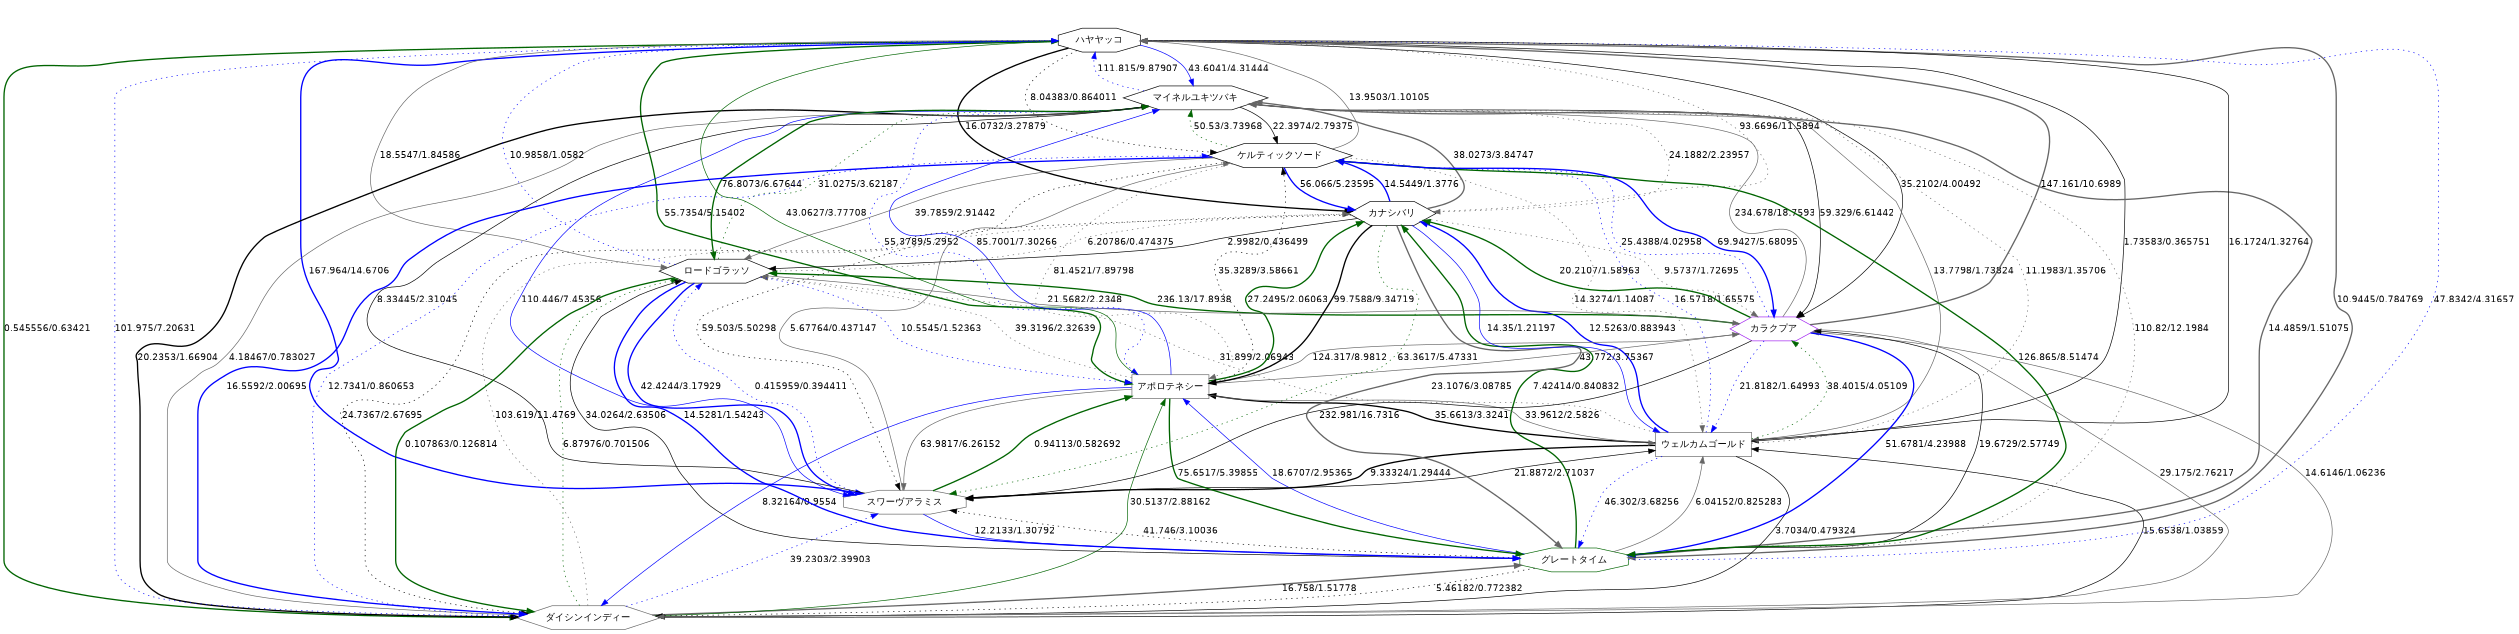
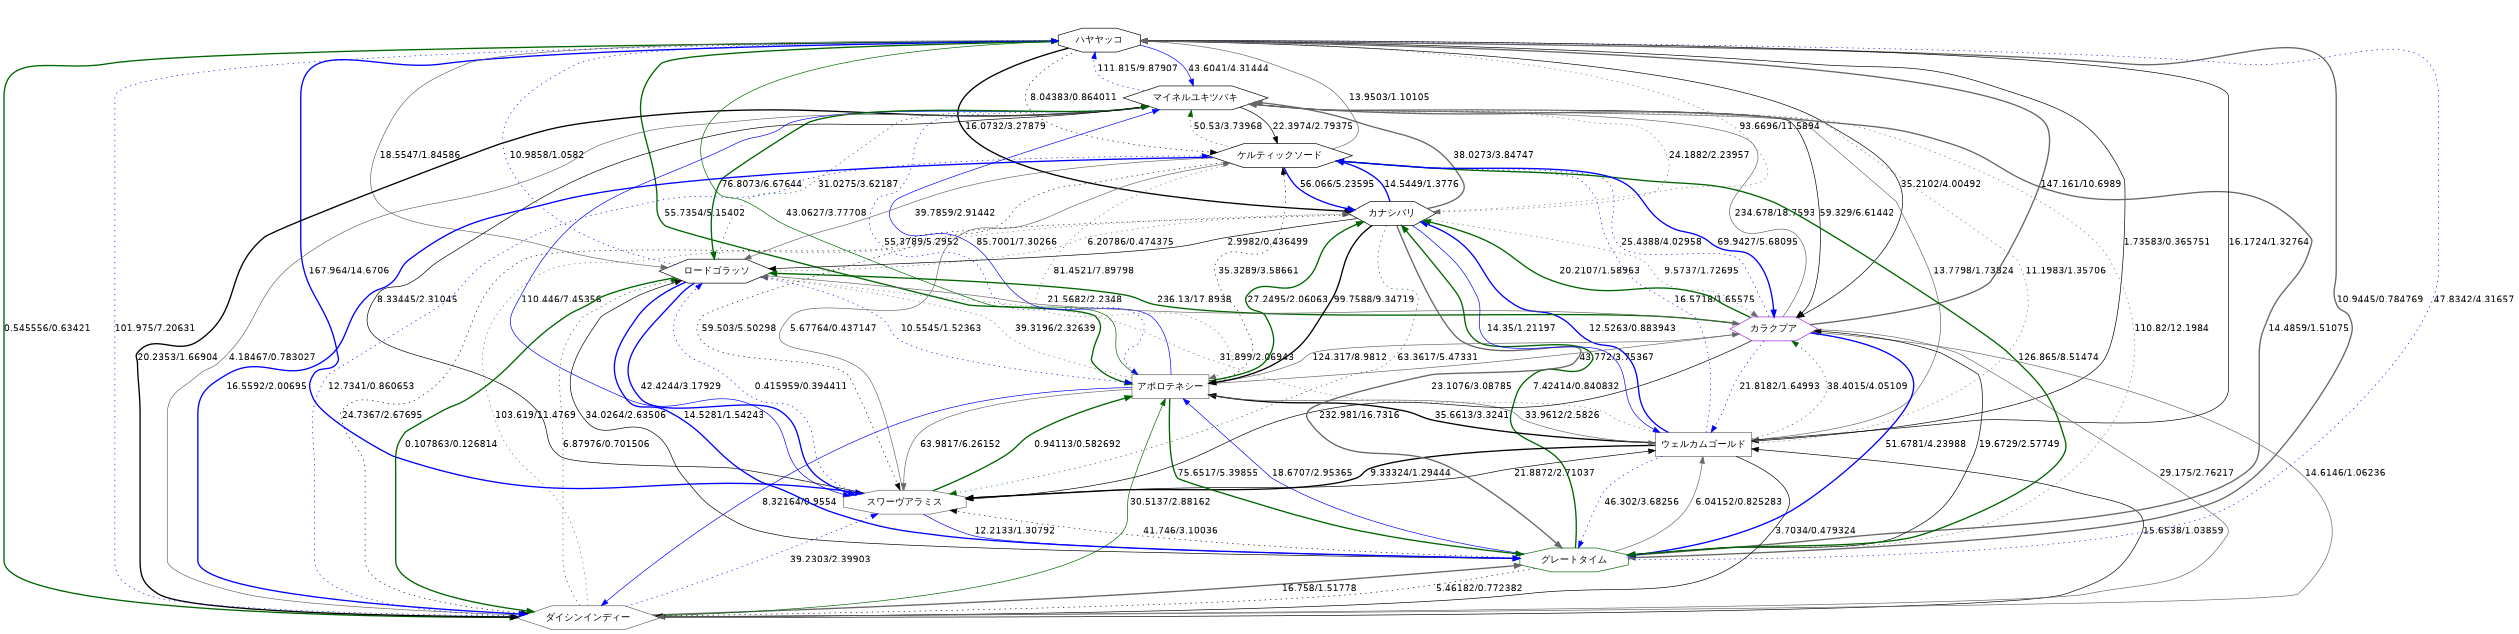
edge "ケルティックソード" -> "ウェルカムゴールド": removed, label "14.3274/1.14087"
